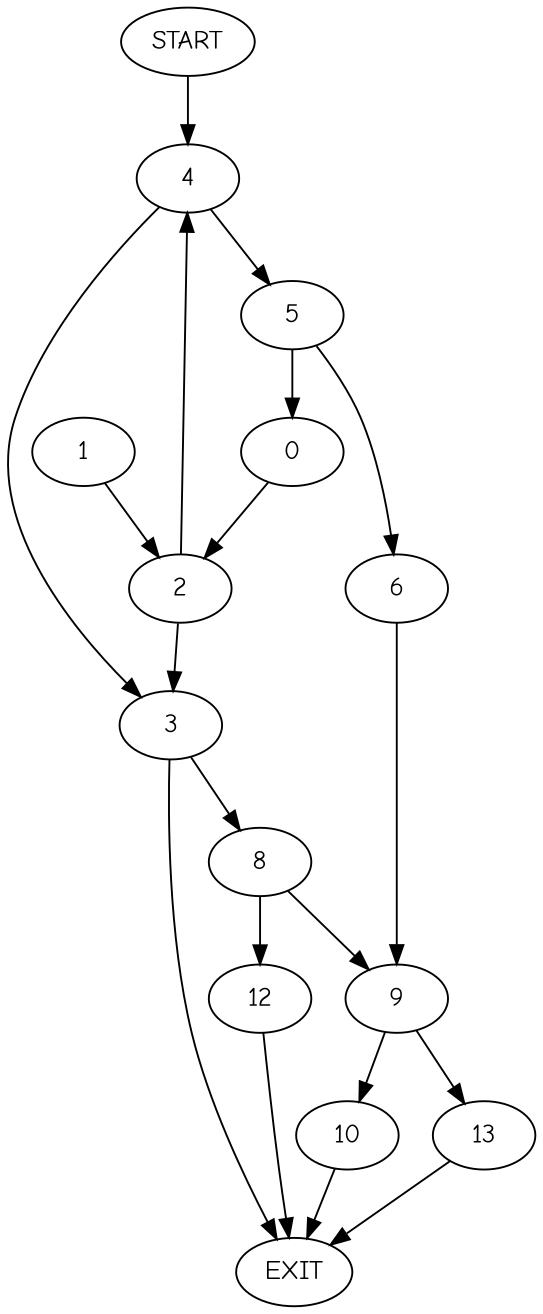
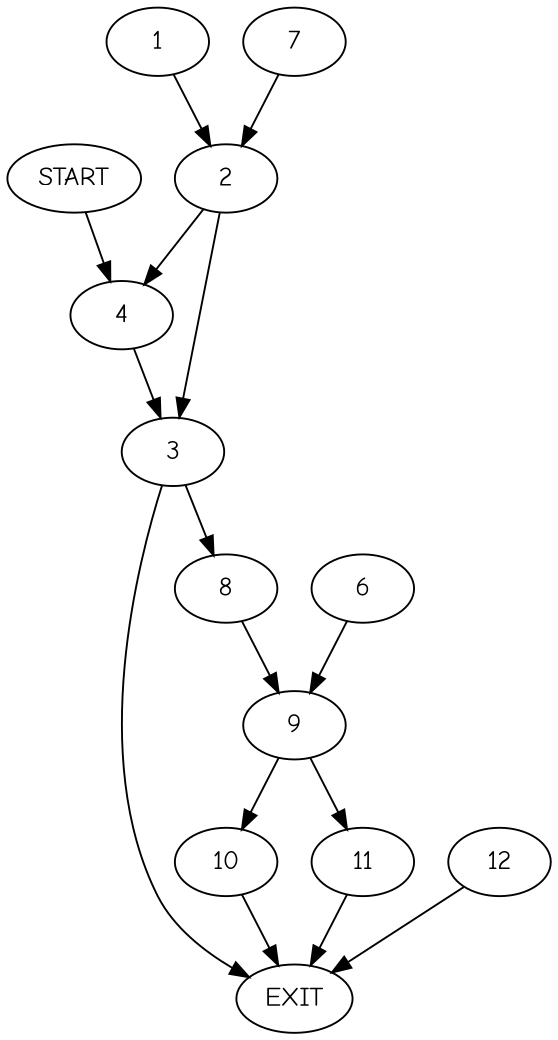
node "5": removed
node "0": label "0" -> "7"
edge "8" -> "12": removed
node "13": label "13" -> "11"
